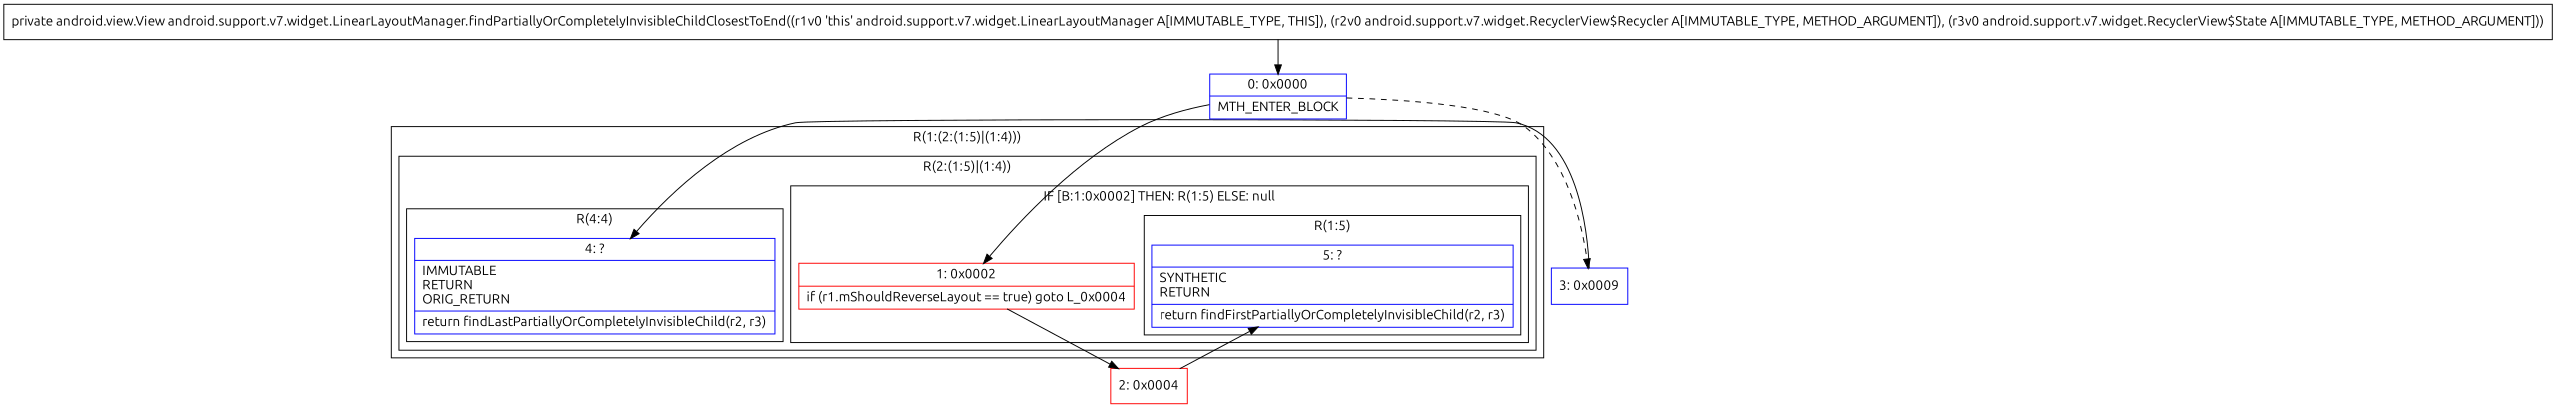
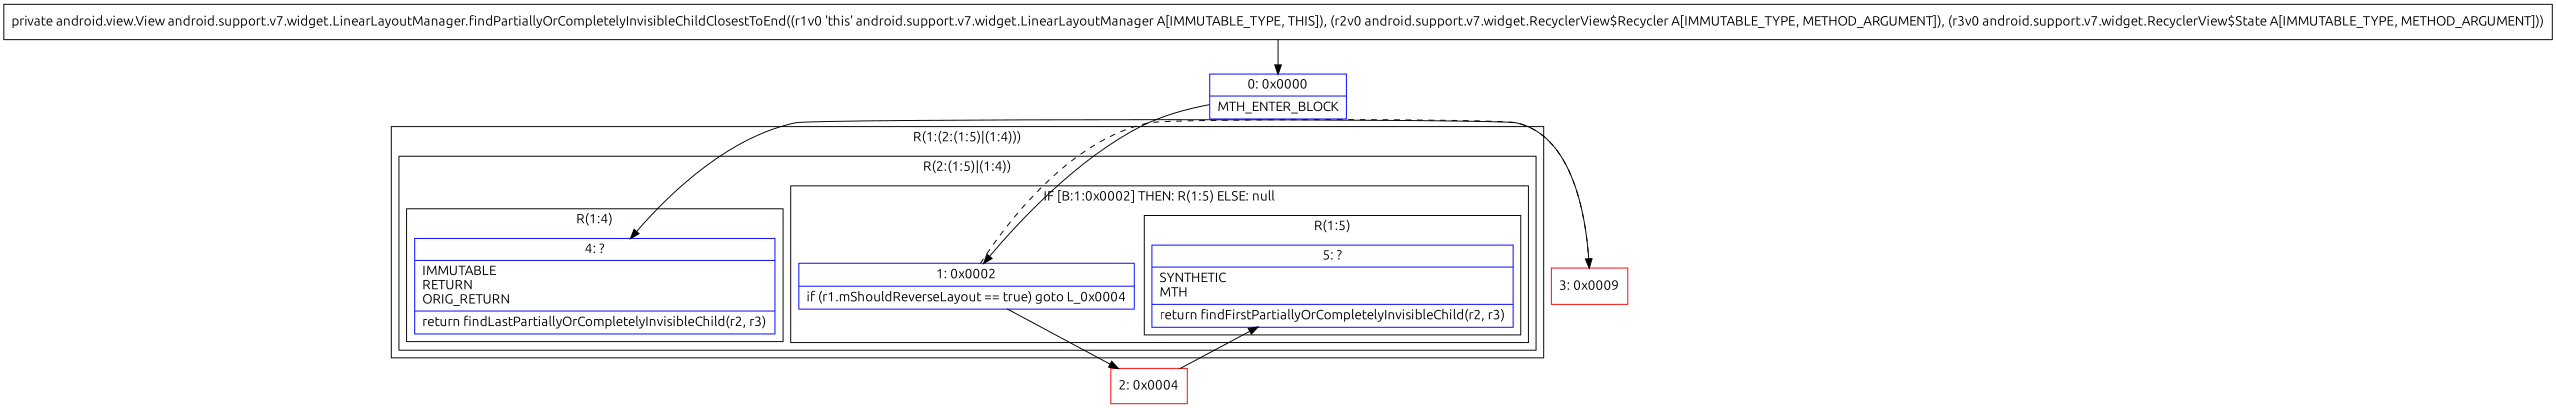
edge "0: 0x0000" -> "3: 0x0009": now "1: 0x0002" -> "3: 0x0009"
cluster "R(4:4)": label "R(4:4)" -> "R(1:4)"
node "1: 0x0002": color red -> blue
node "3: 0x0009": color blue -> red
node "5: ?": text "RETURN" -> "MTH"
